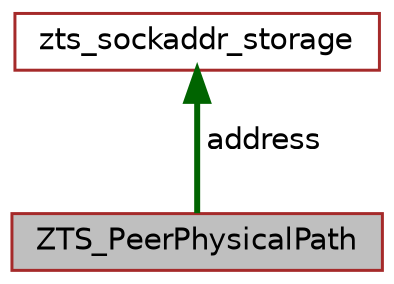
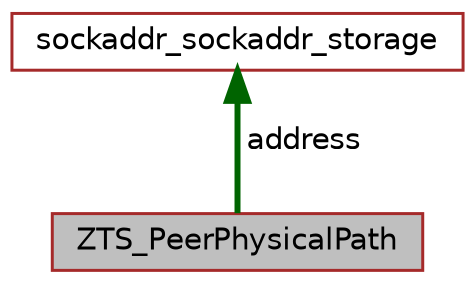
node "zts_sockaddr_storage": label "zts_sockaddr_storage" -> "sockaddr_sockaddr_storage"
